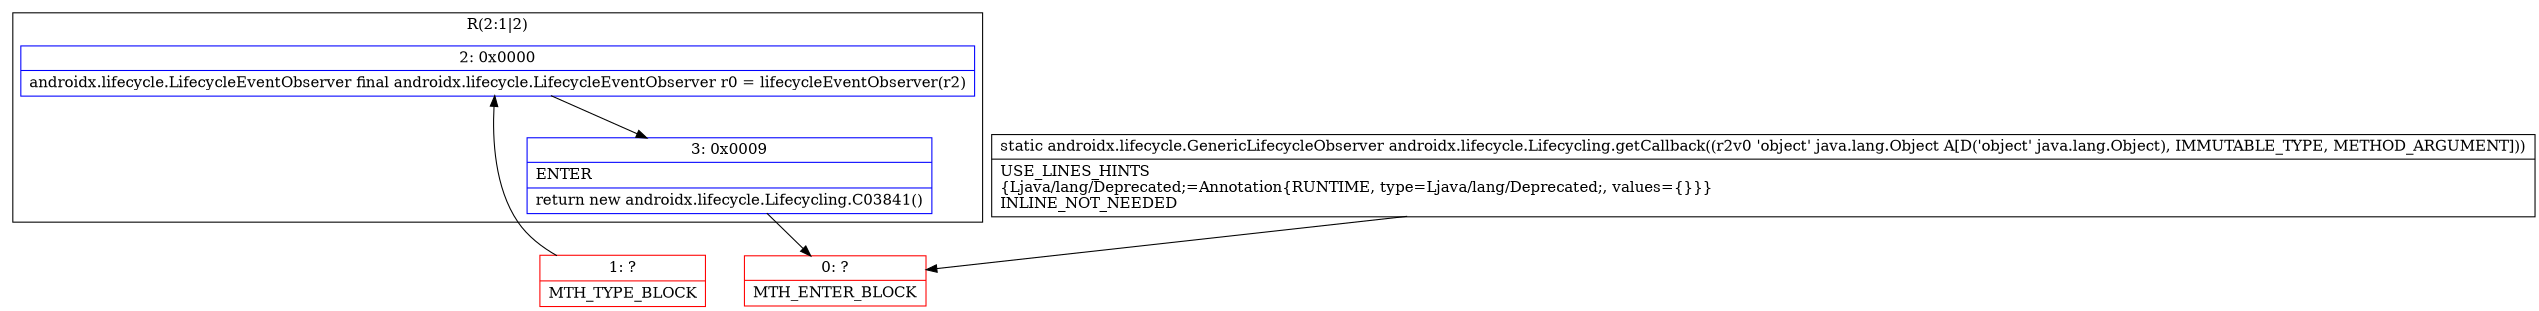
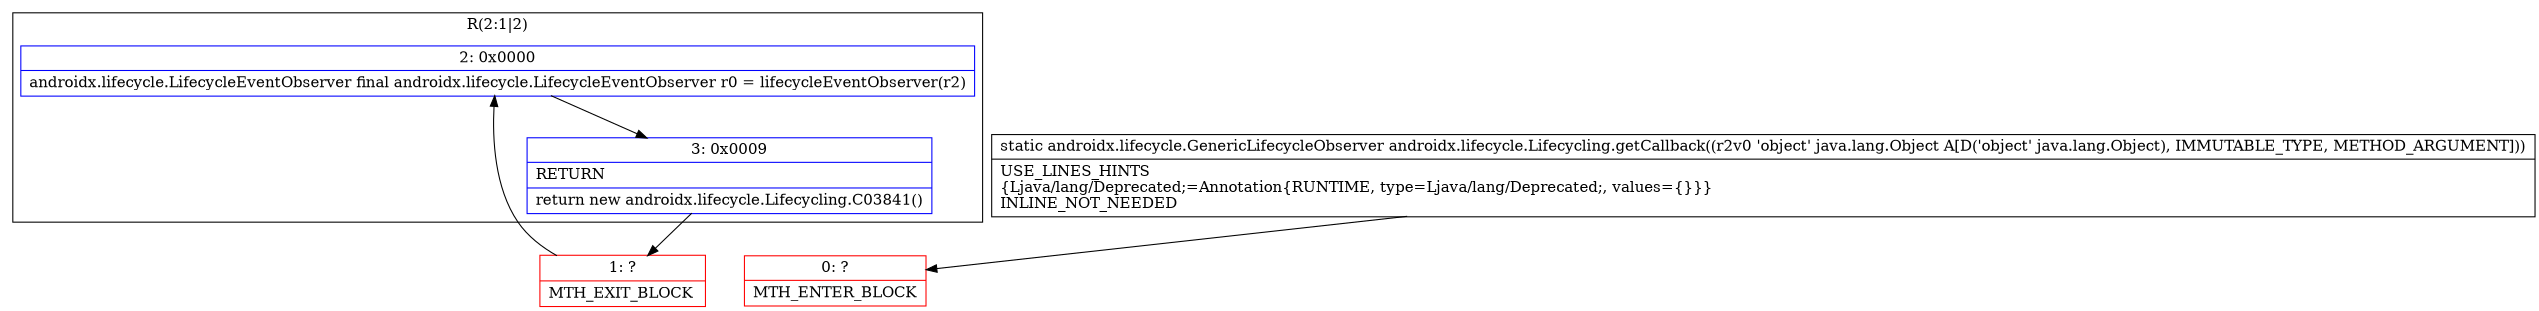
node "3: 0x0009": text "ENTER" -> "RETURN"
edge "3: 0x0009" -> "0: ?": now "3: 0x0009" -> "1: ?"
node "1: ?": text "MTH_TYPE_BLOCK" -> "MTH_EXIT_BLOCK"
